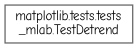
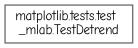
node "matplotlib.tests.tests _mlab.TestDetrend": label "matplotlib.tests.tests _mlab.TestDetrend" -> "matplotlib.tests.test _mlab.TestDetrend"
